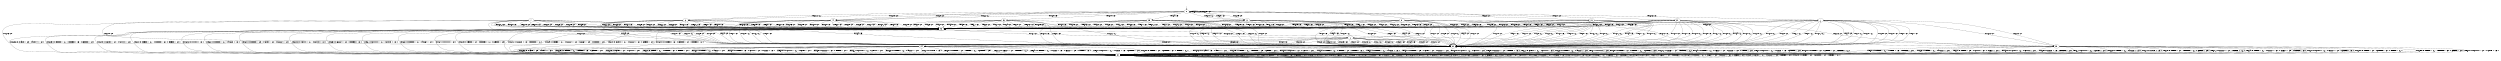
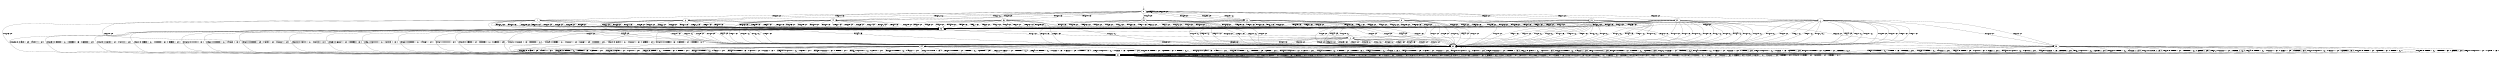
edge "0" -> "7": added, label "[obs=2]/(a1)"
